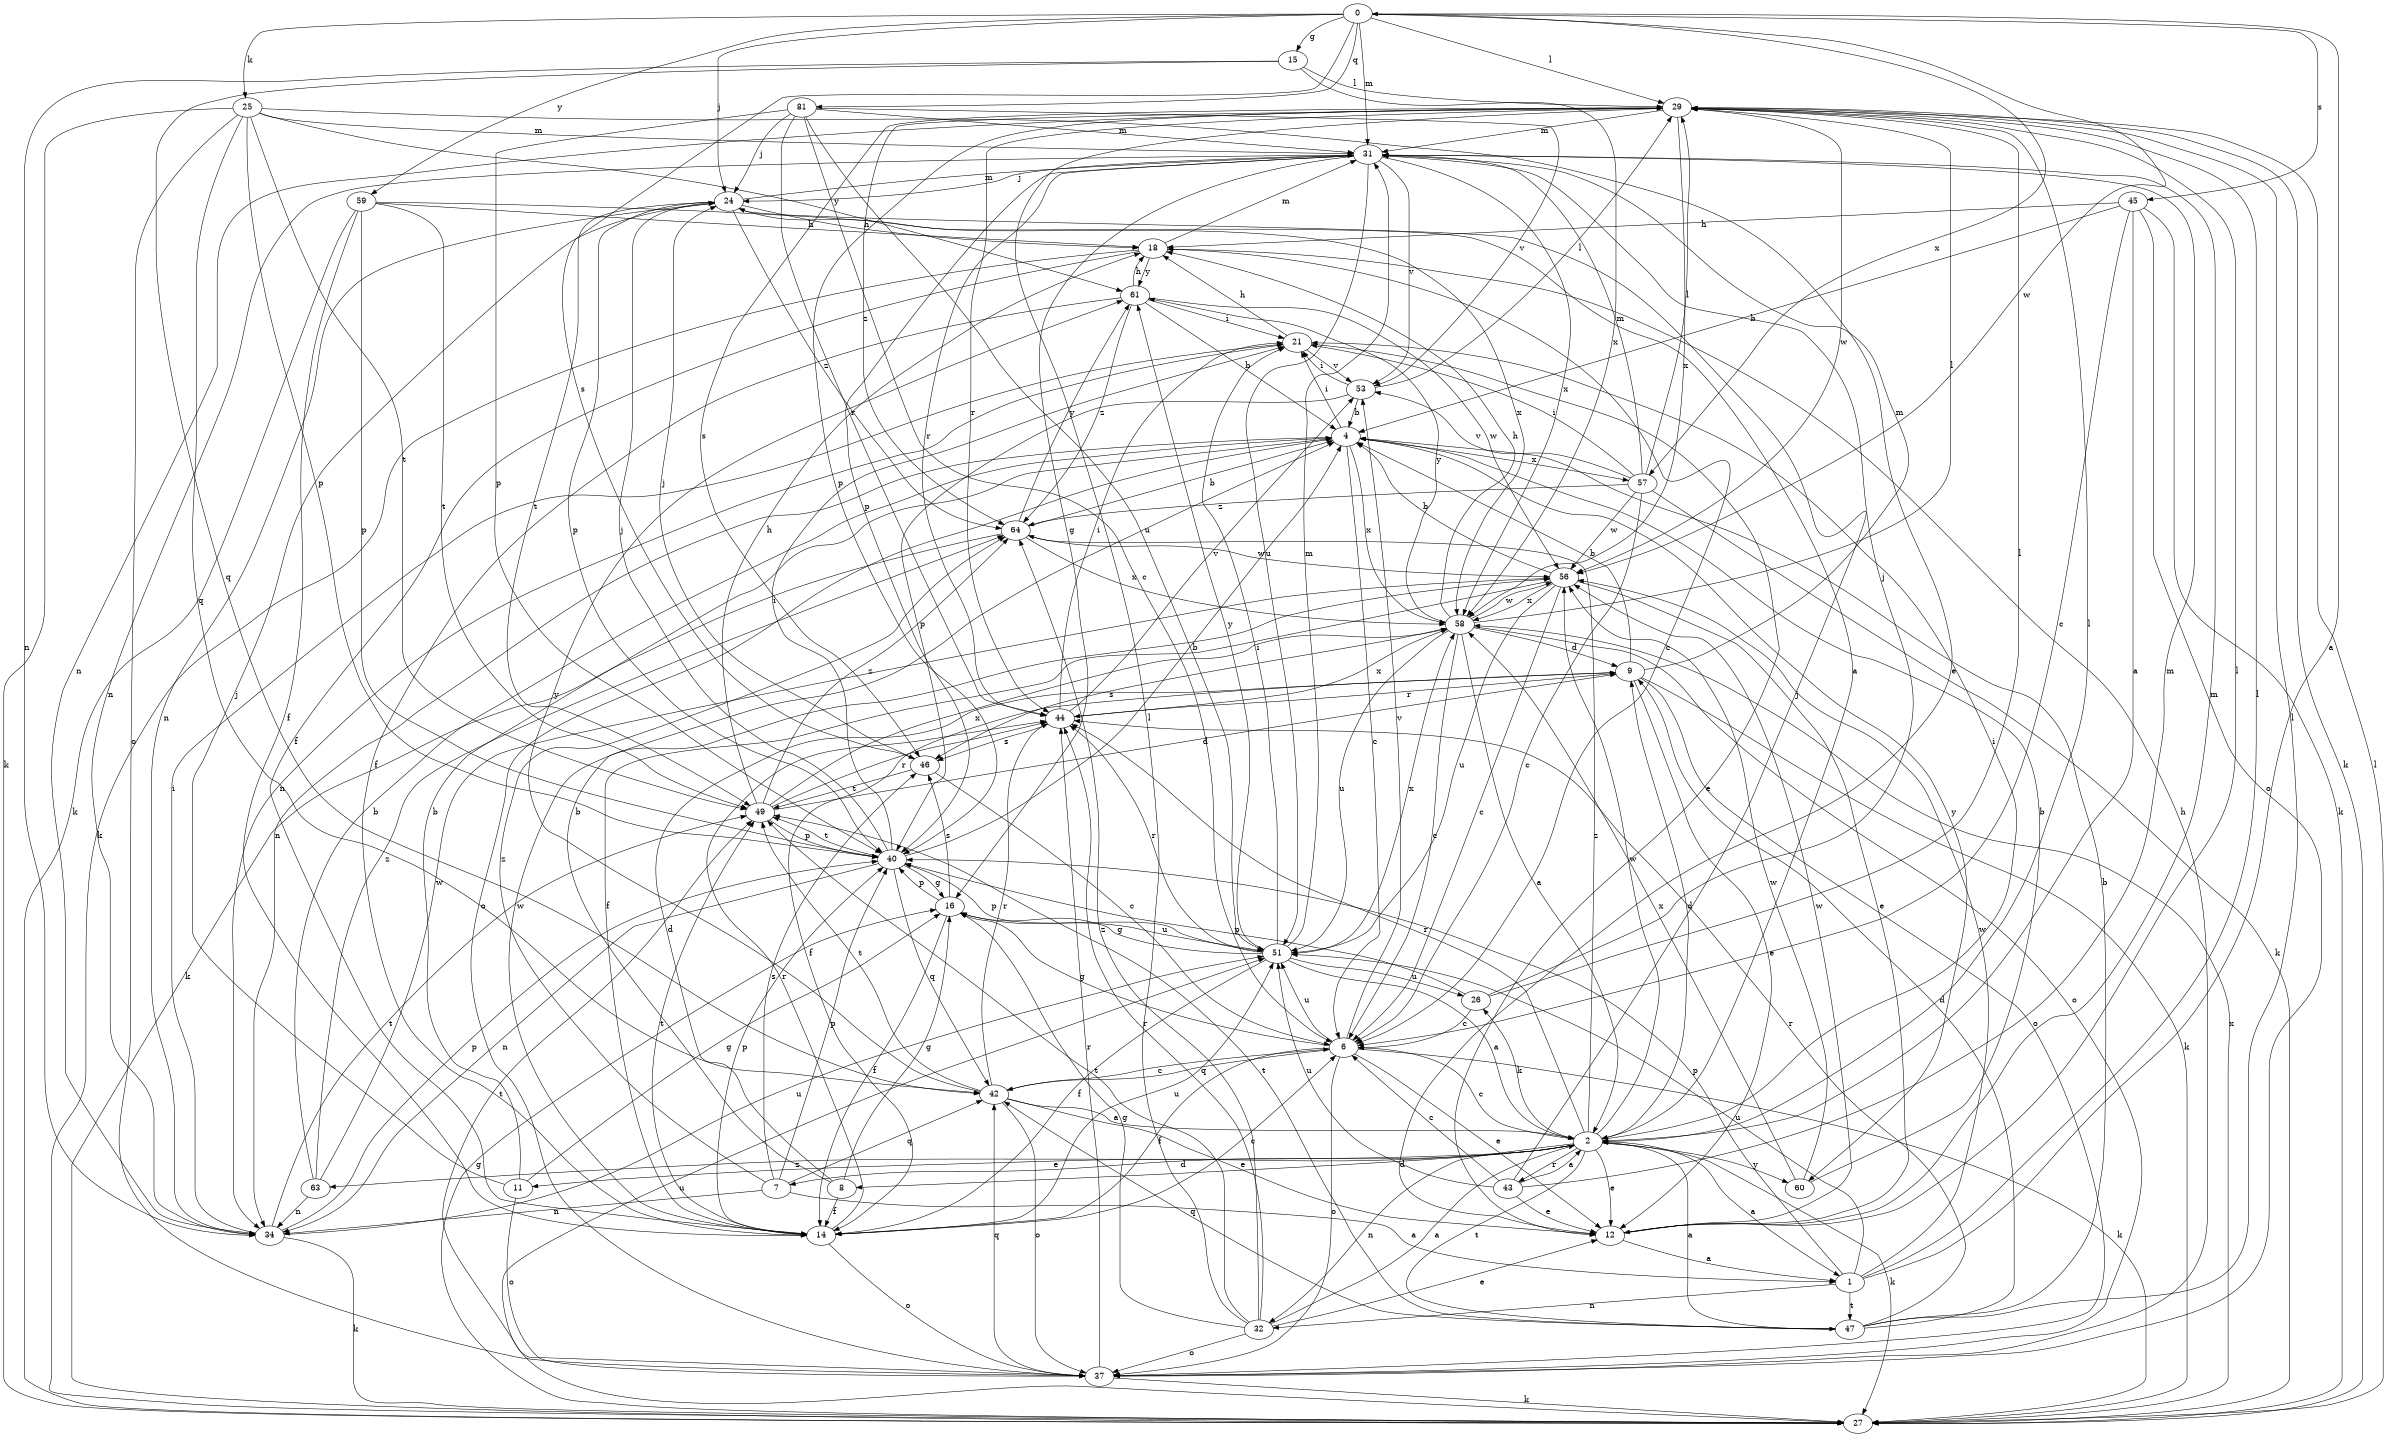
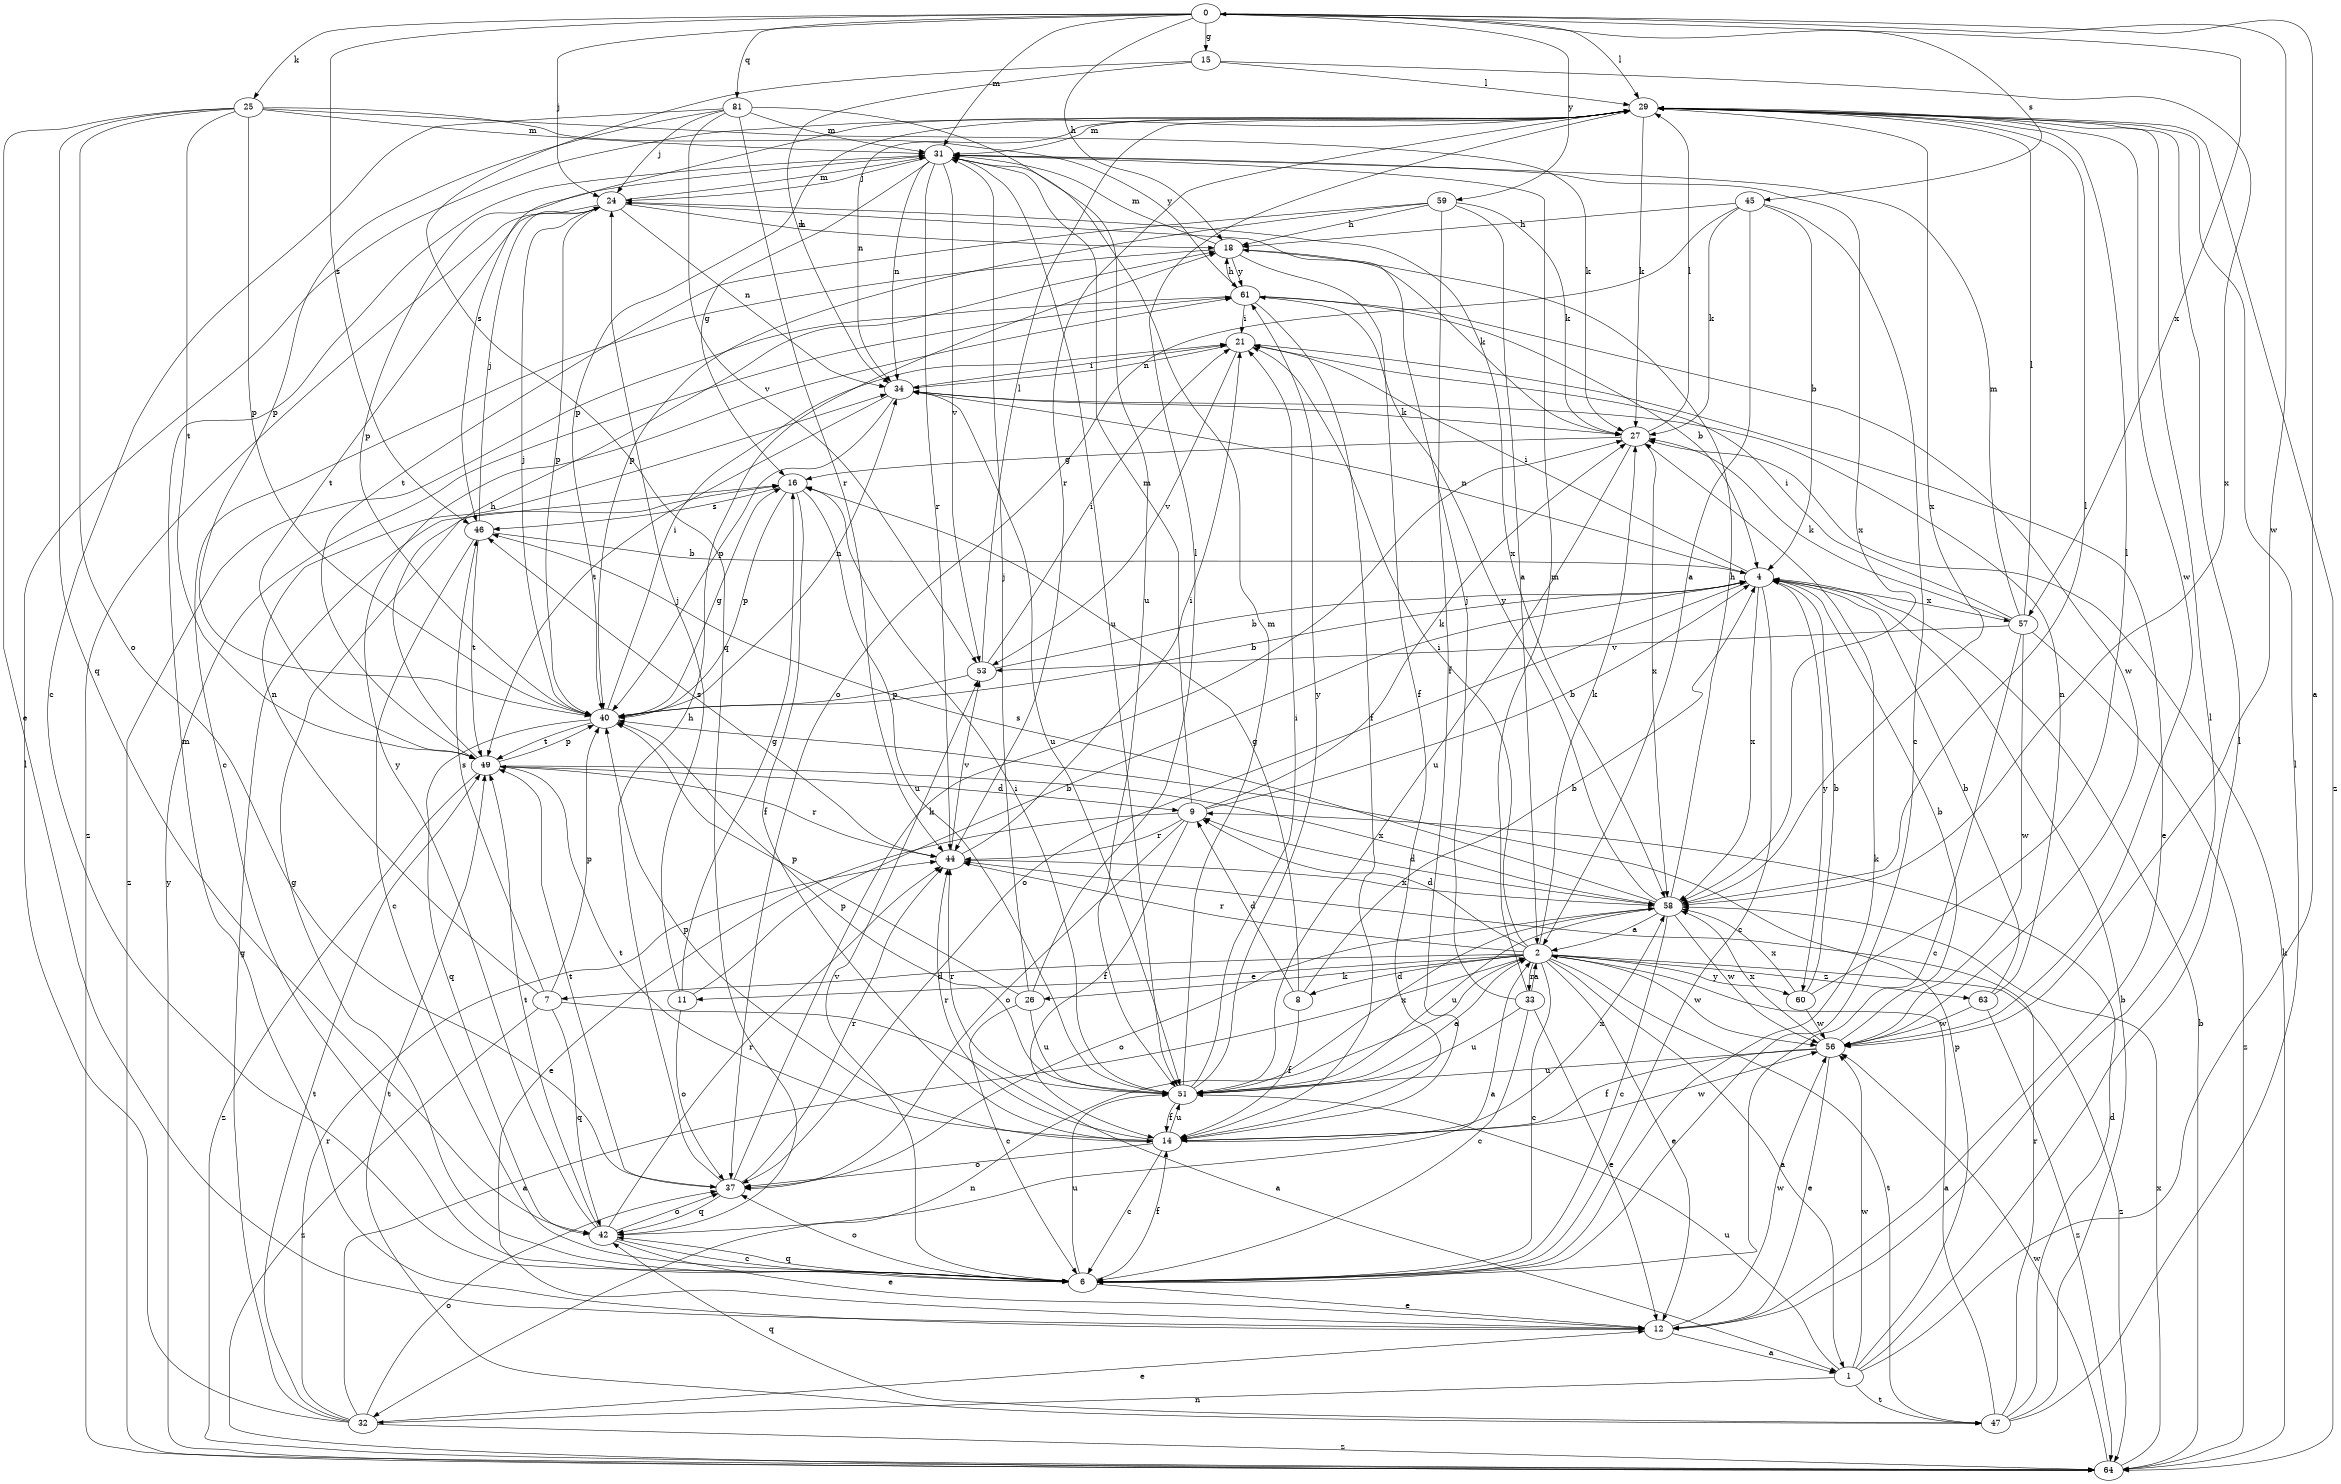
edge "21" -> "18": now "0" -> "18"
edge "46" -> "4": added, label "b"
edge "2" -> "29": now "60" -> "29"
edge "56" -> "6": removed, label "c"
edge "51" -> "16": label "g" -> "i"
edge "51" -> "26": reversed
edge "14" -> "58": added, label "x"
node "43": label "43" -> "33"
